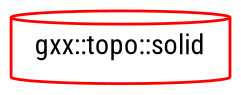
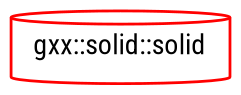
node "gxx::topo::solid": label "gxx::topo::solid" -> "gxx::solid::solid"
